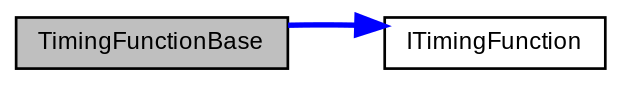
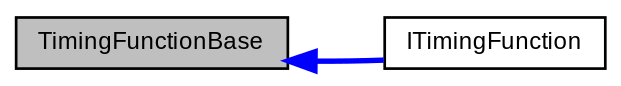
edge "TimingFunctionBase" -> "ITimingFunction": reversed
